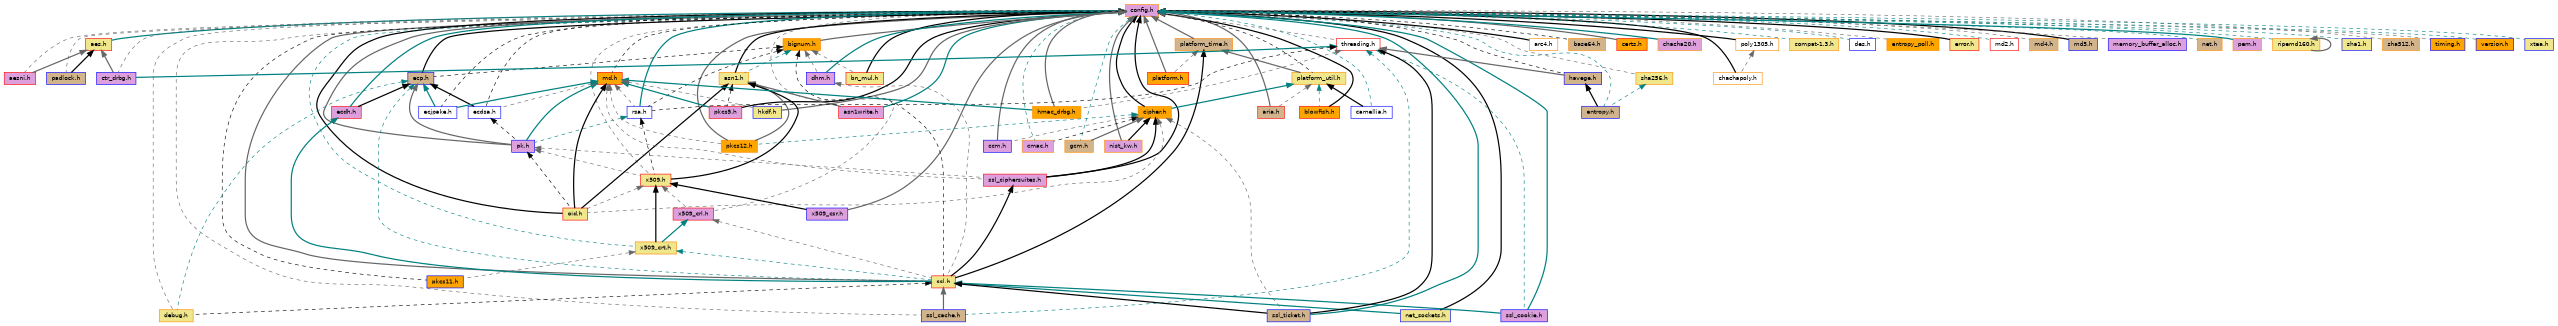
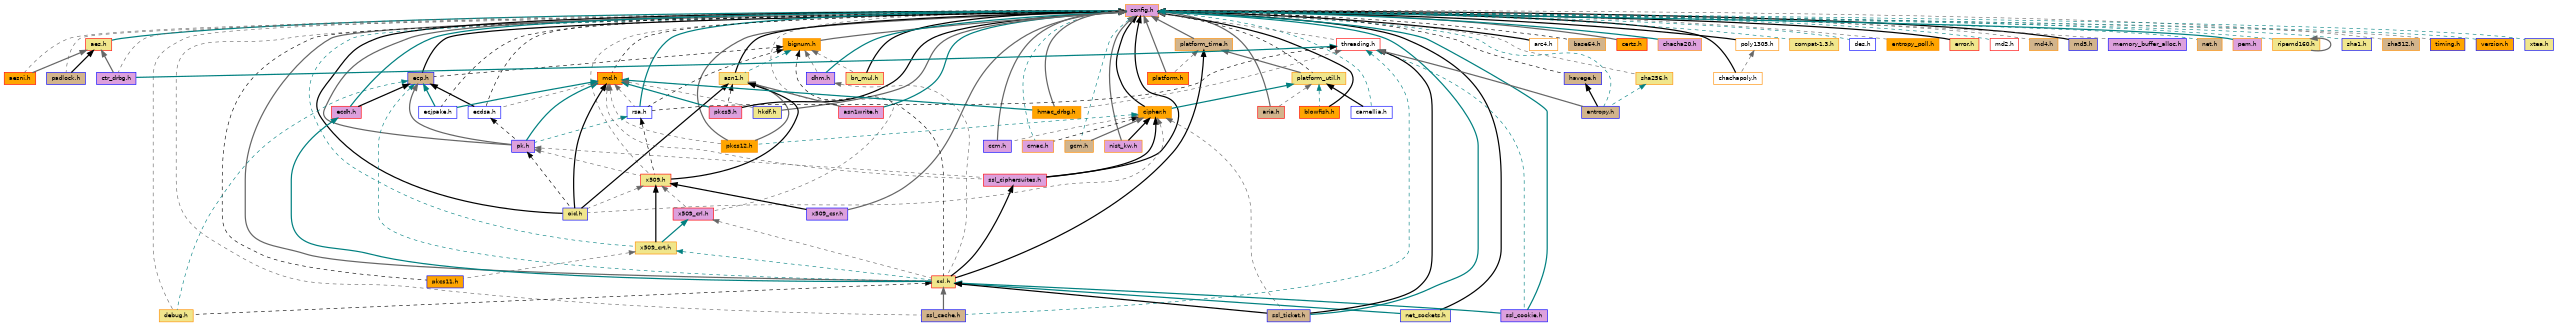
edge "havege.h" -> "threading.h": now "entropy.h" -> "threading.h"
node "aesni.h": fillcolor plum -> orange
node "oid.h": color red -> blue
